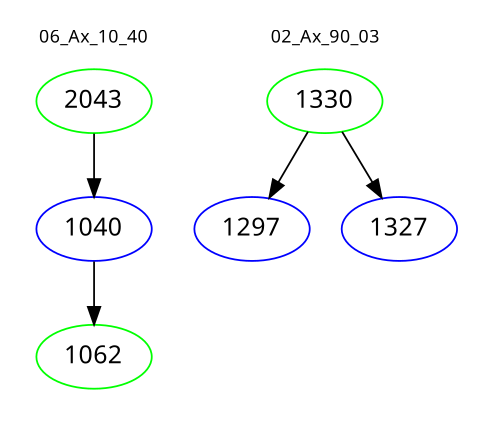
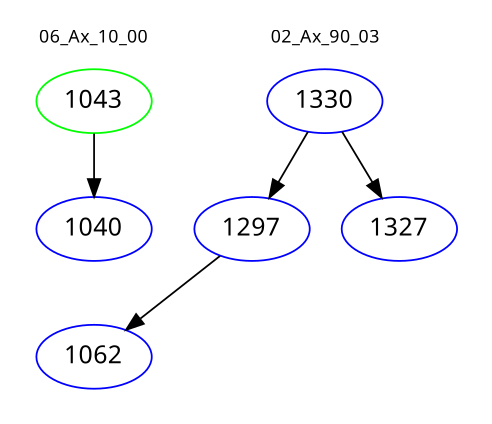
cluster "06_Ax_10_40": label "06_Ax_10_40" -> "06_Ax_10_00"
node "2043": label "2043" -> "1043"
node "1330": color green -> blue
edge "1040" -> "1062": now "1297" -> "1062"
node "1062": color green -> blue
